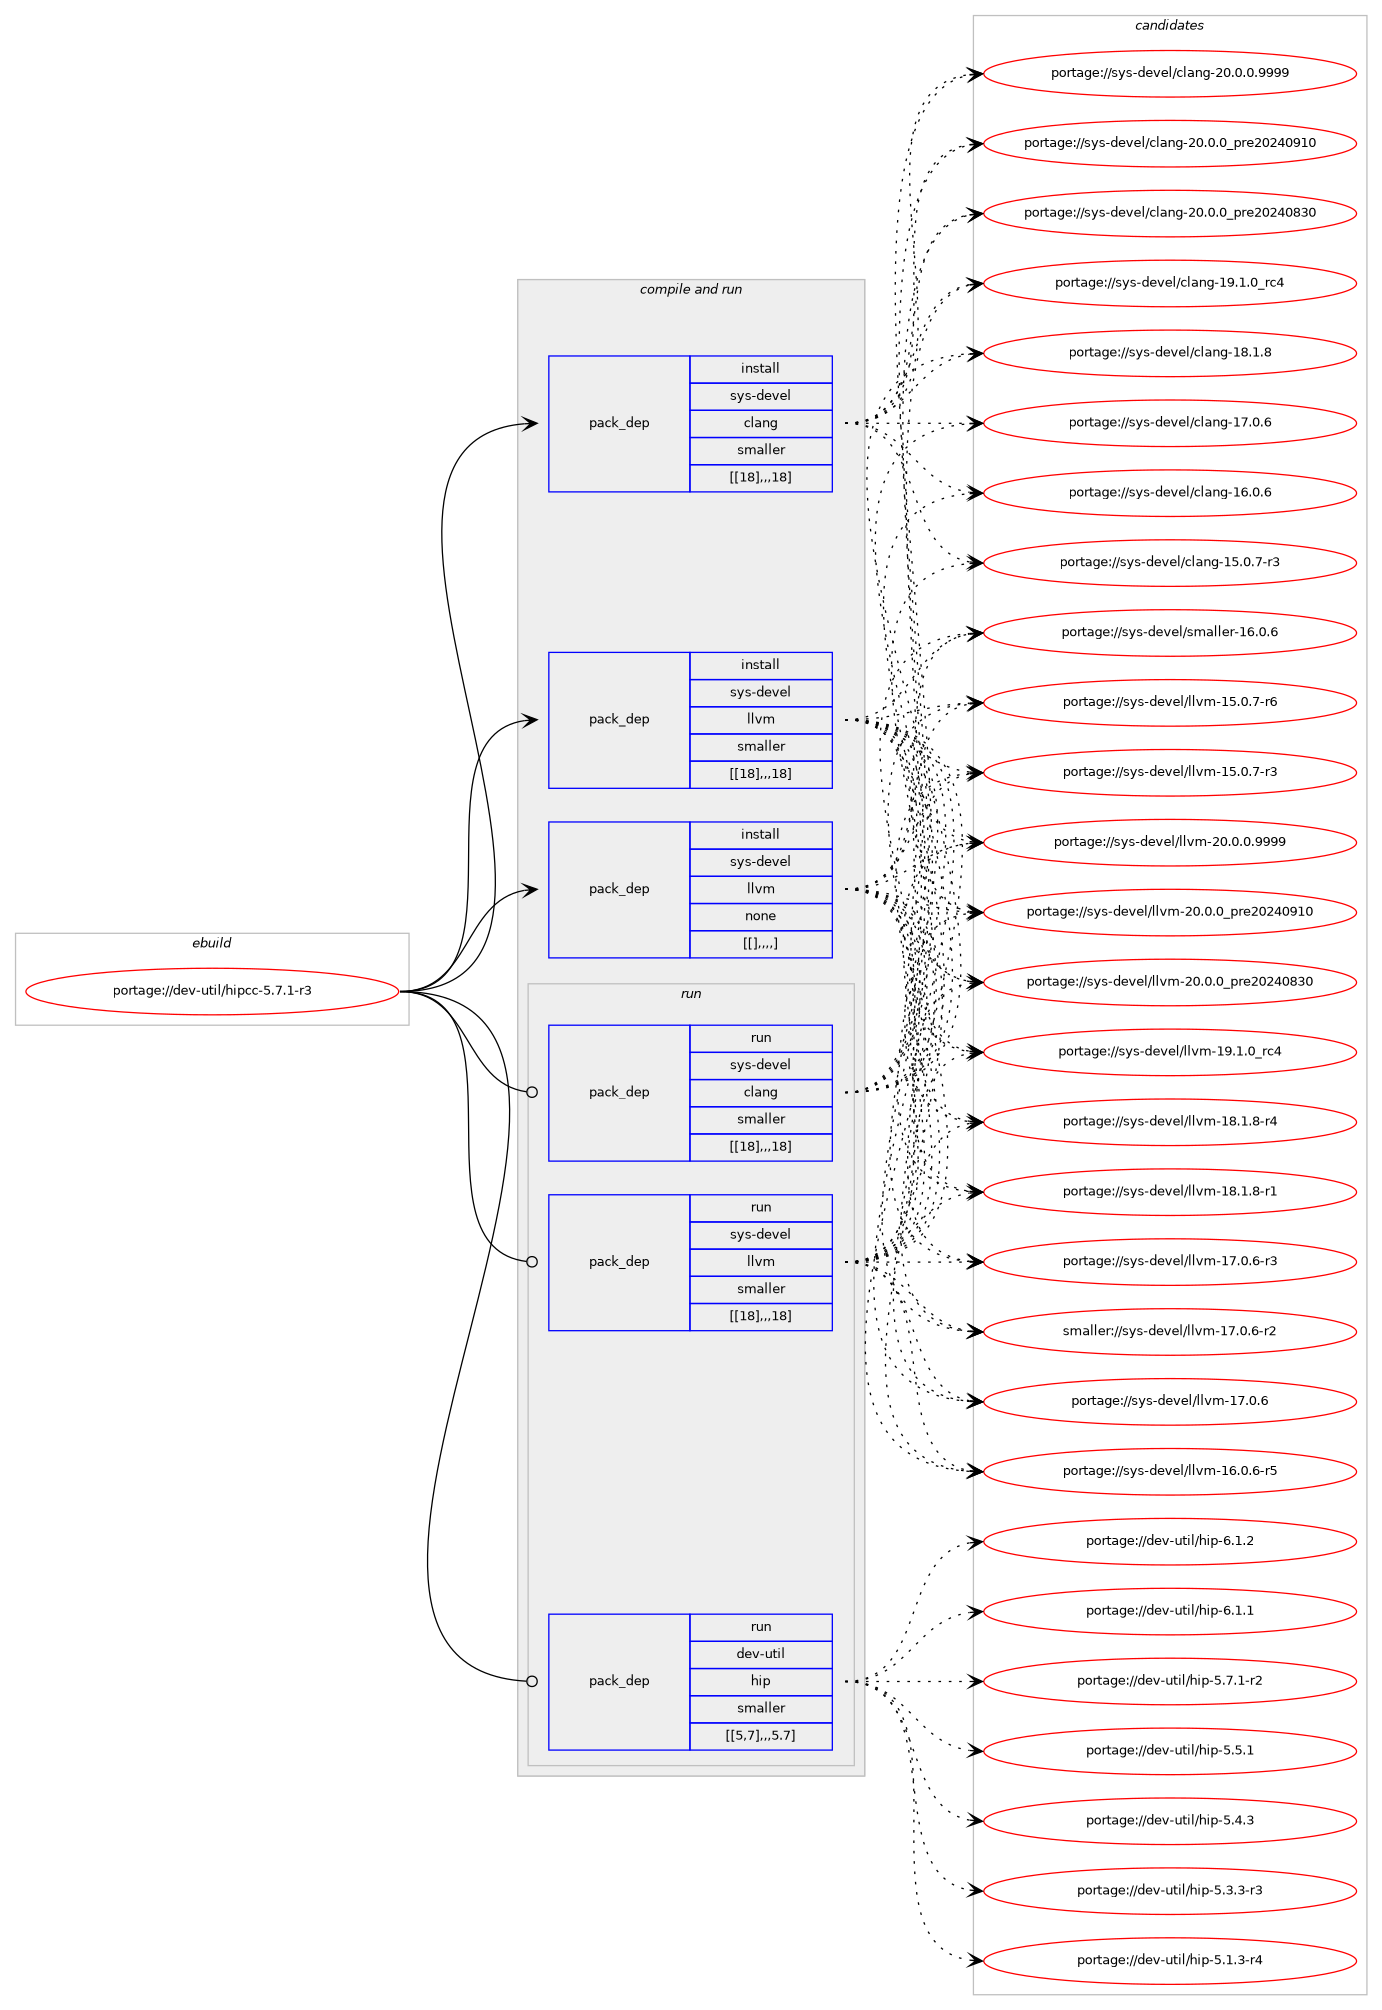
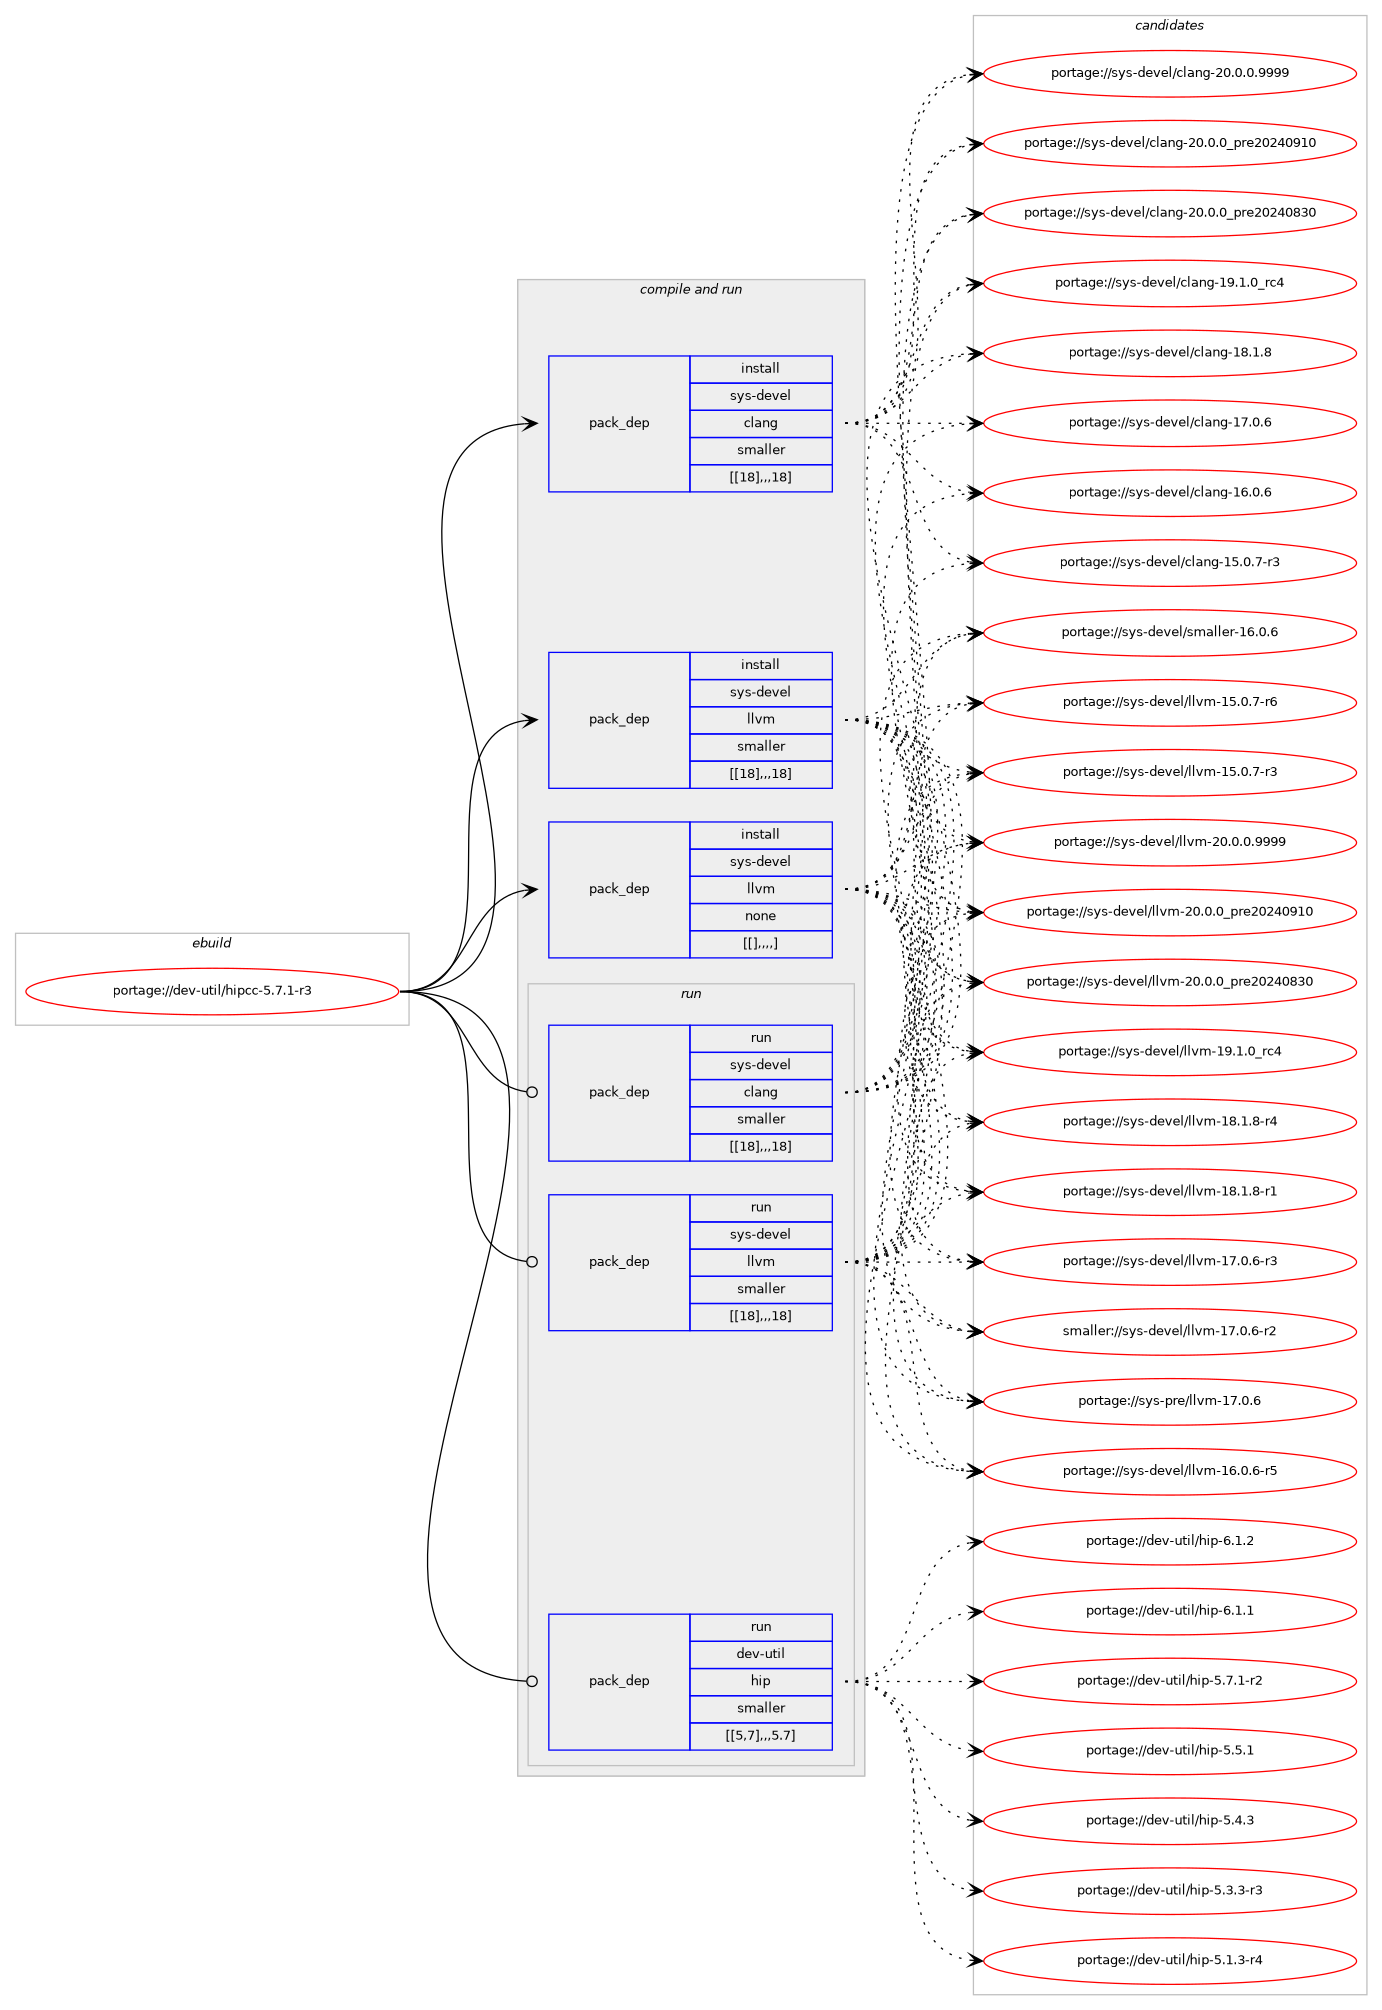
node "portage://sys-devel/llvm-17.0.6": label "portage://sys-devel/llvm-17.0.6" -> "portage://sys-pre/llvm-17.0.6"
